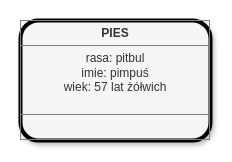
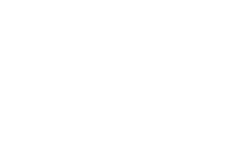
node "PIES rasa: pitbul imie: pimpuś wiek: 57 lat żółwich": removed
